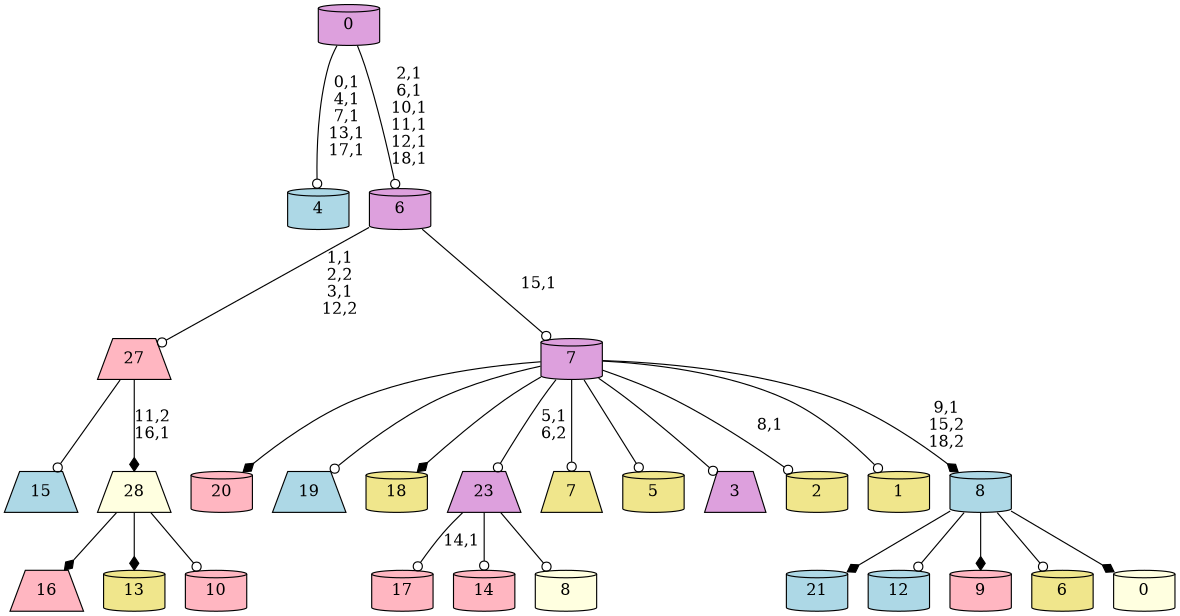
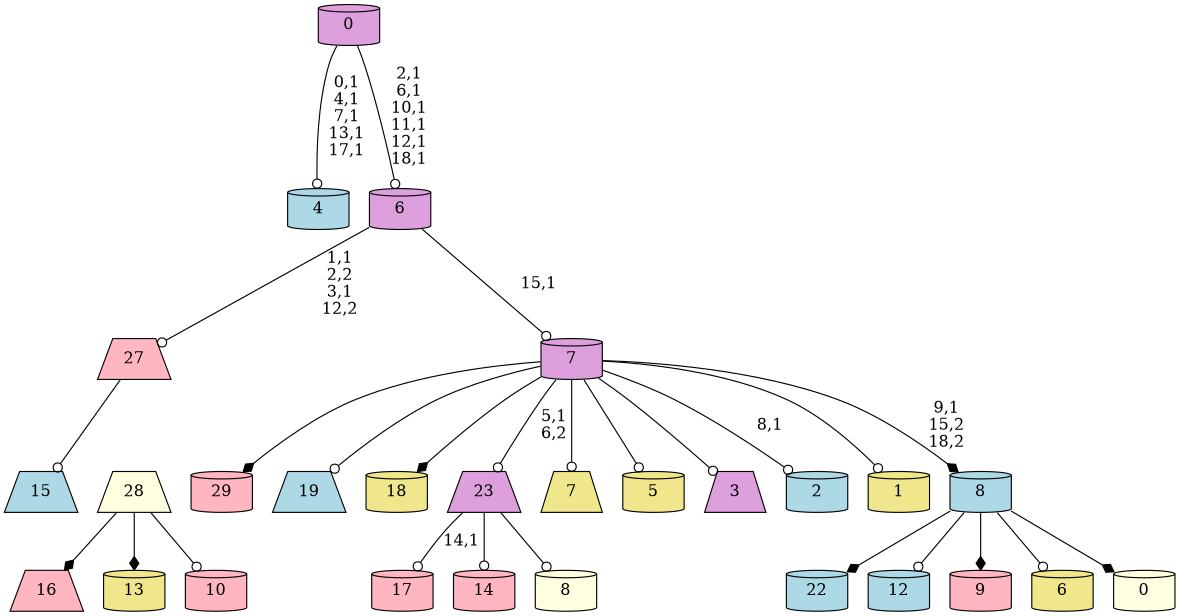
edge "27" -> "28": removed, label "11,2 16,1"
node "20": label "20" -> "29"
node "2": fillcolor khaki -> lightblue
node "21": label "21" -> "22"
